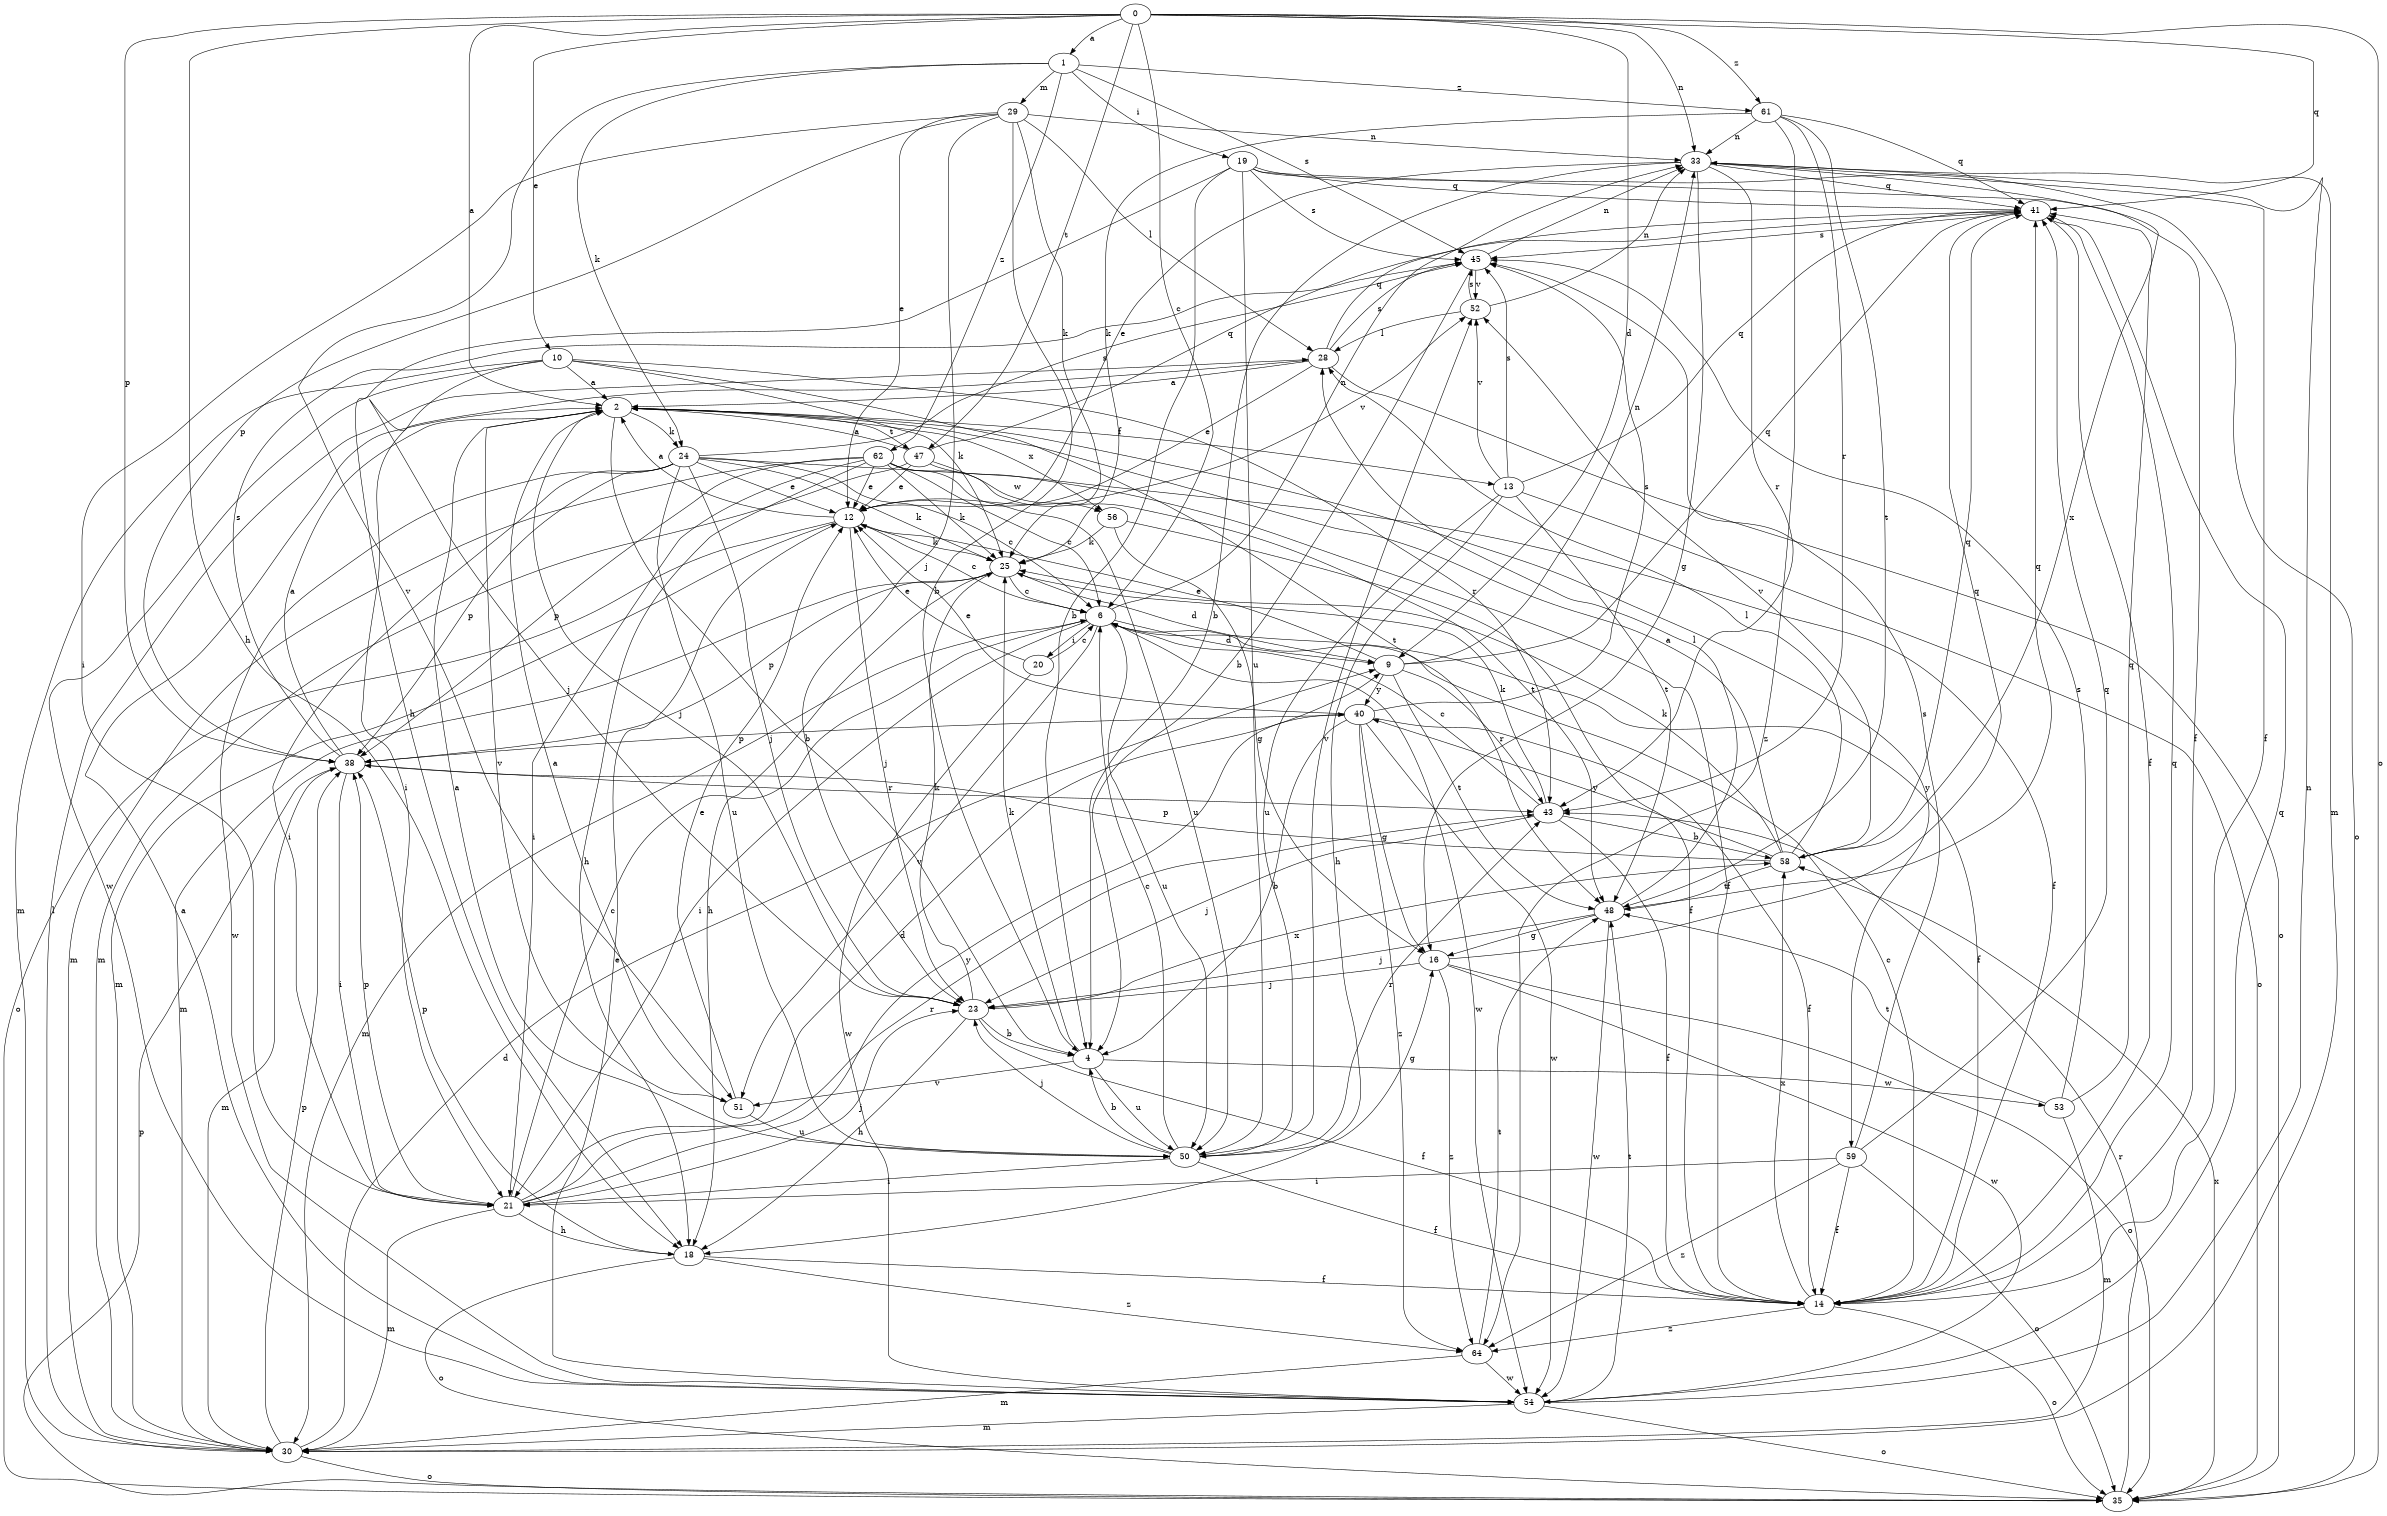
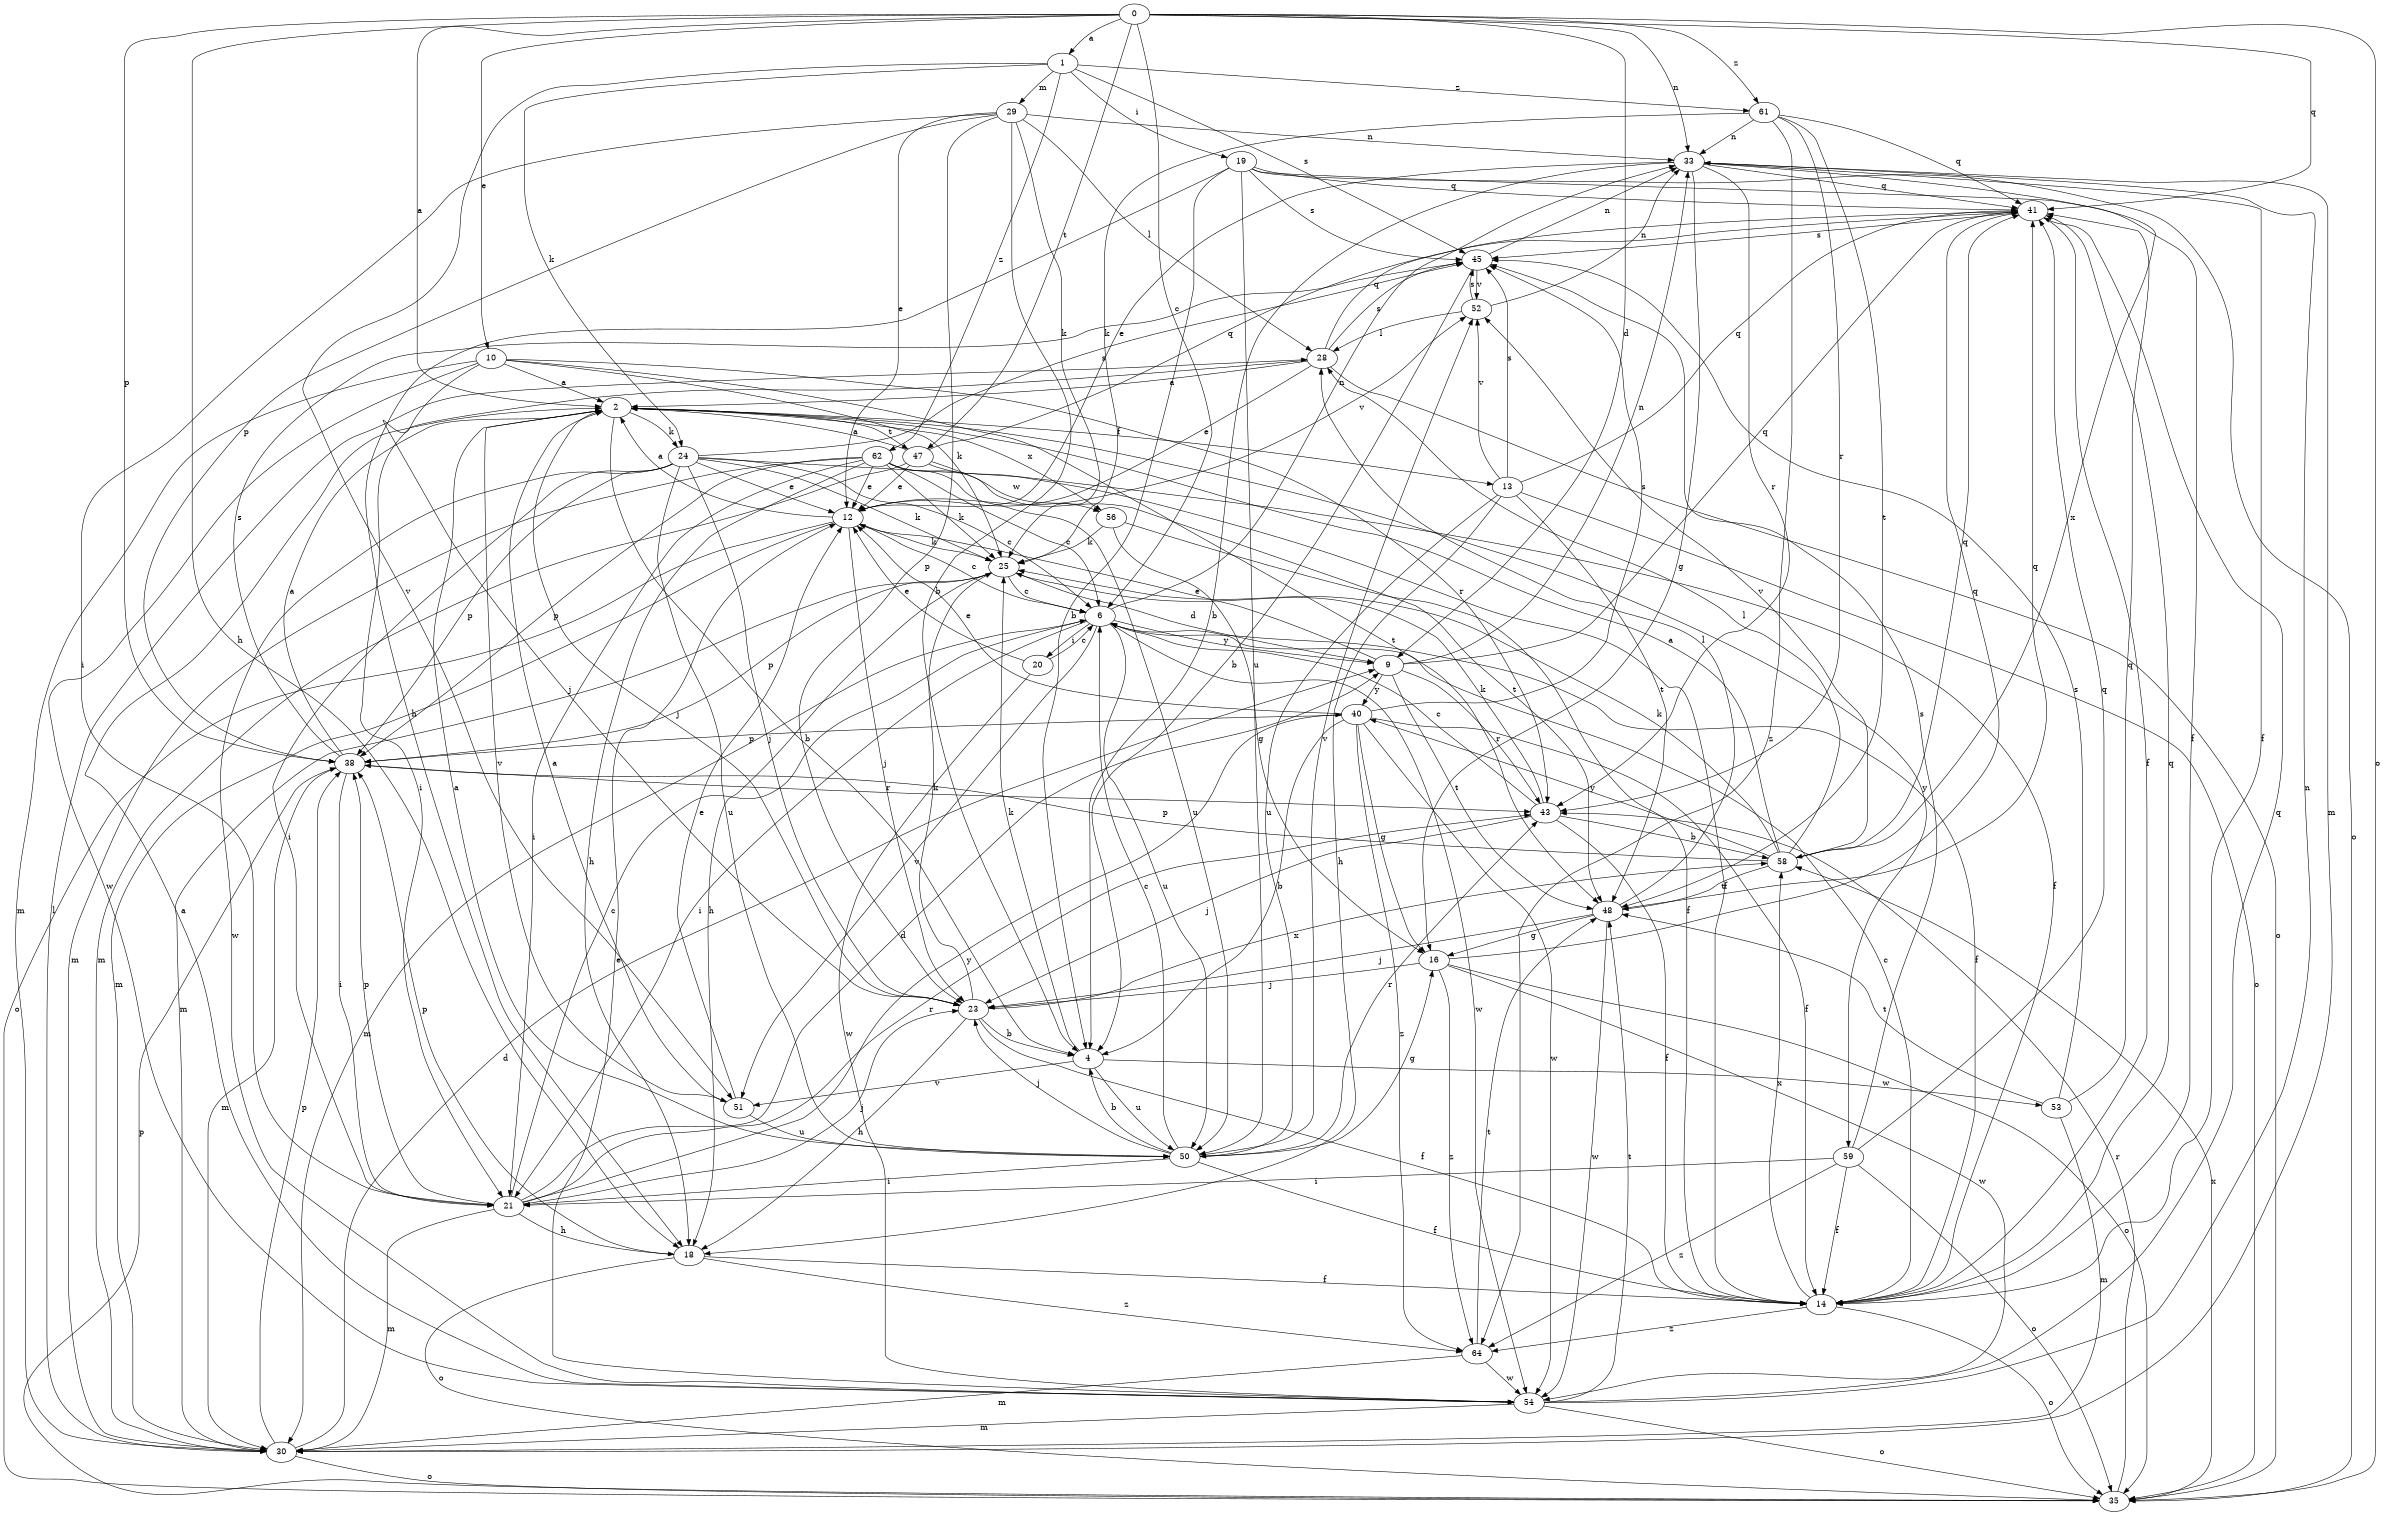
edge "29" -> "23": label "j" -> "p"
edge "6" -> "9": label "d" -> "y"
